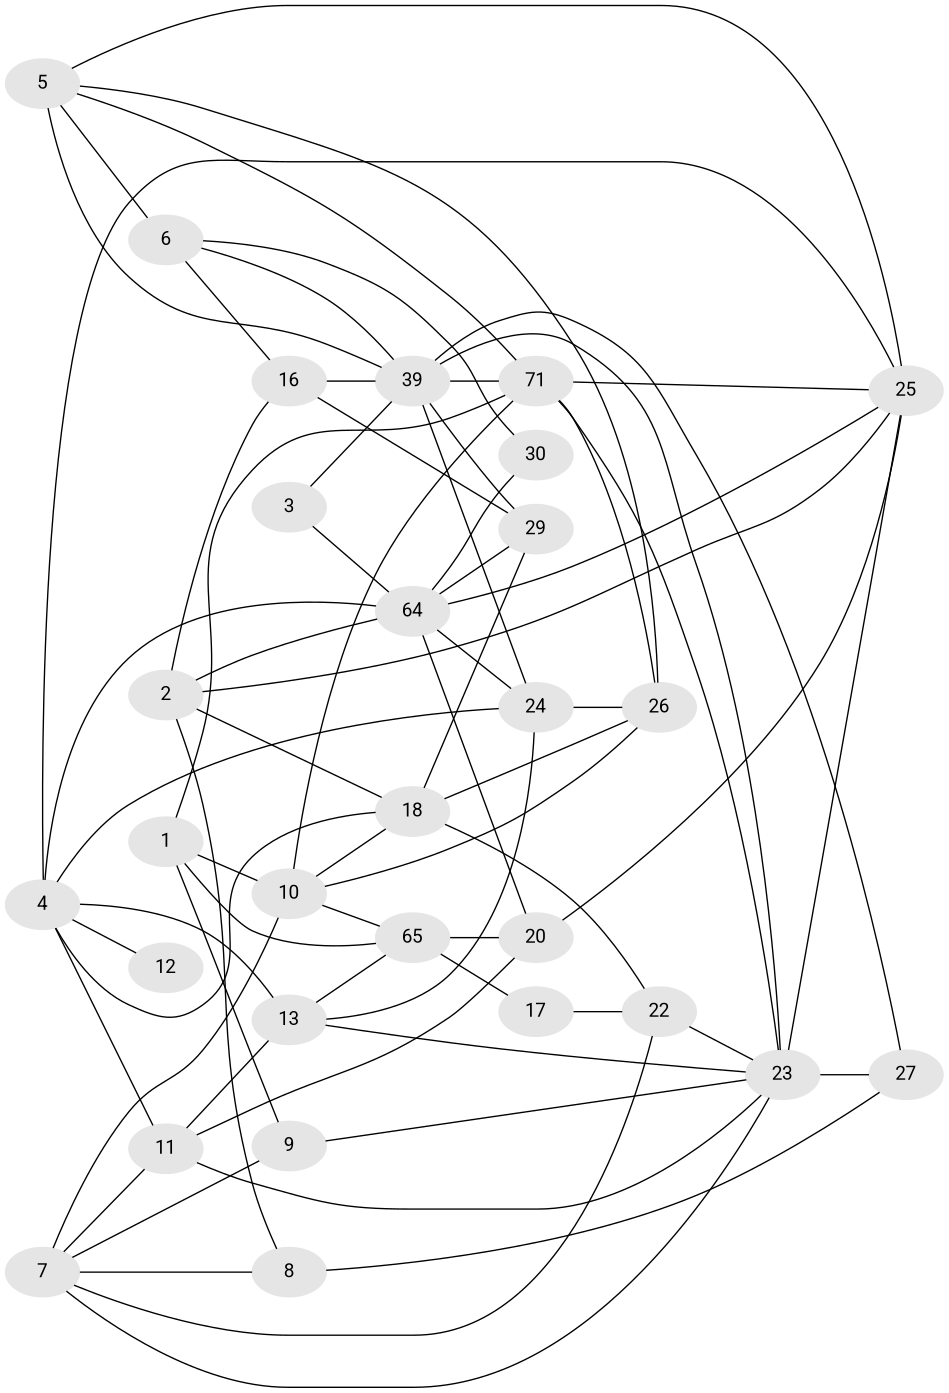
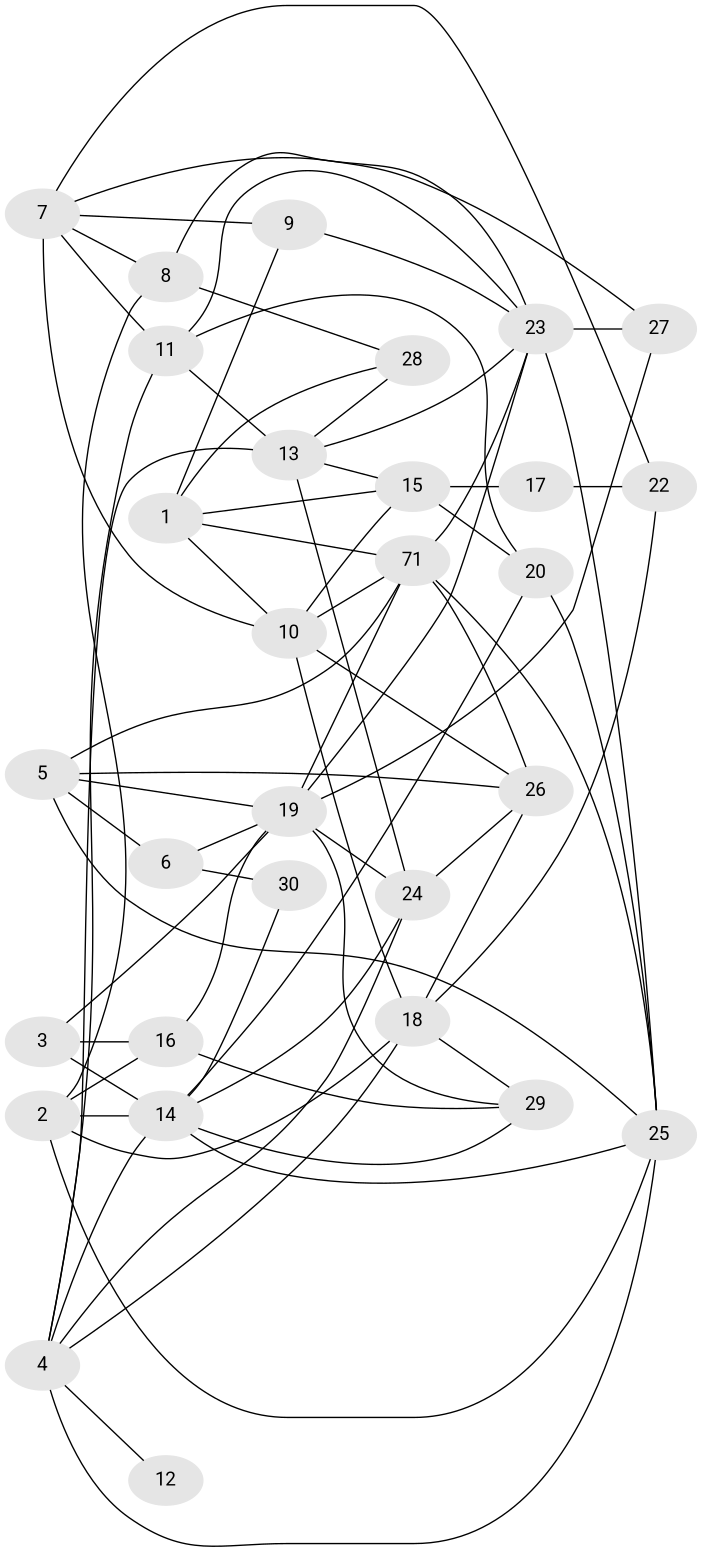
edge "6" -- "16": now "3" -- "16"
node "28": added
node "39": label "39" -> "19"
node "64": label "64" -> "14"
node "65": label "65" -> "15"
edge "22" -- "23": removed
